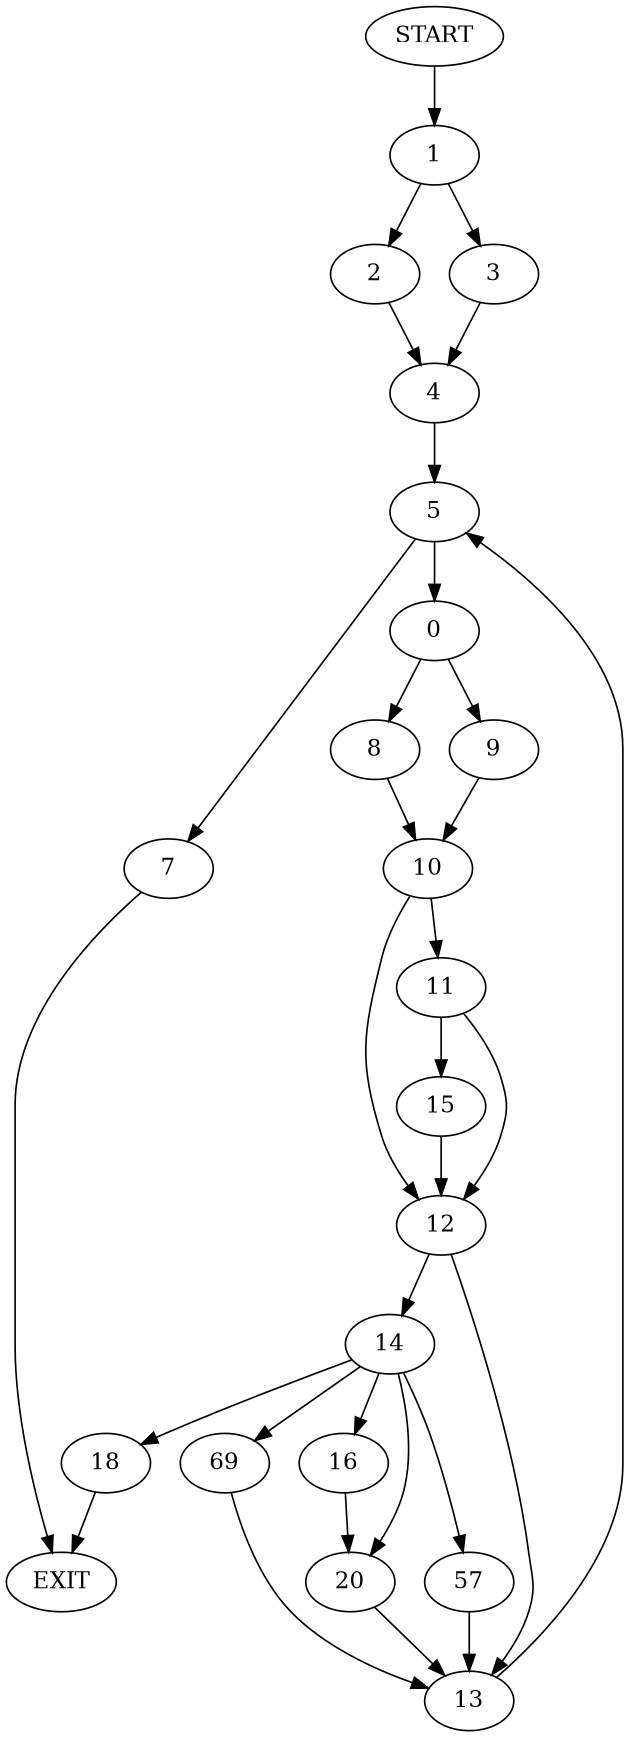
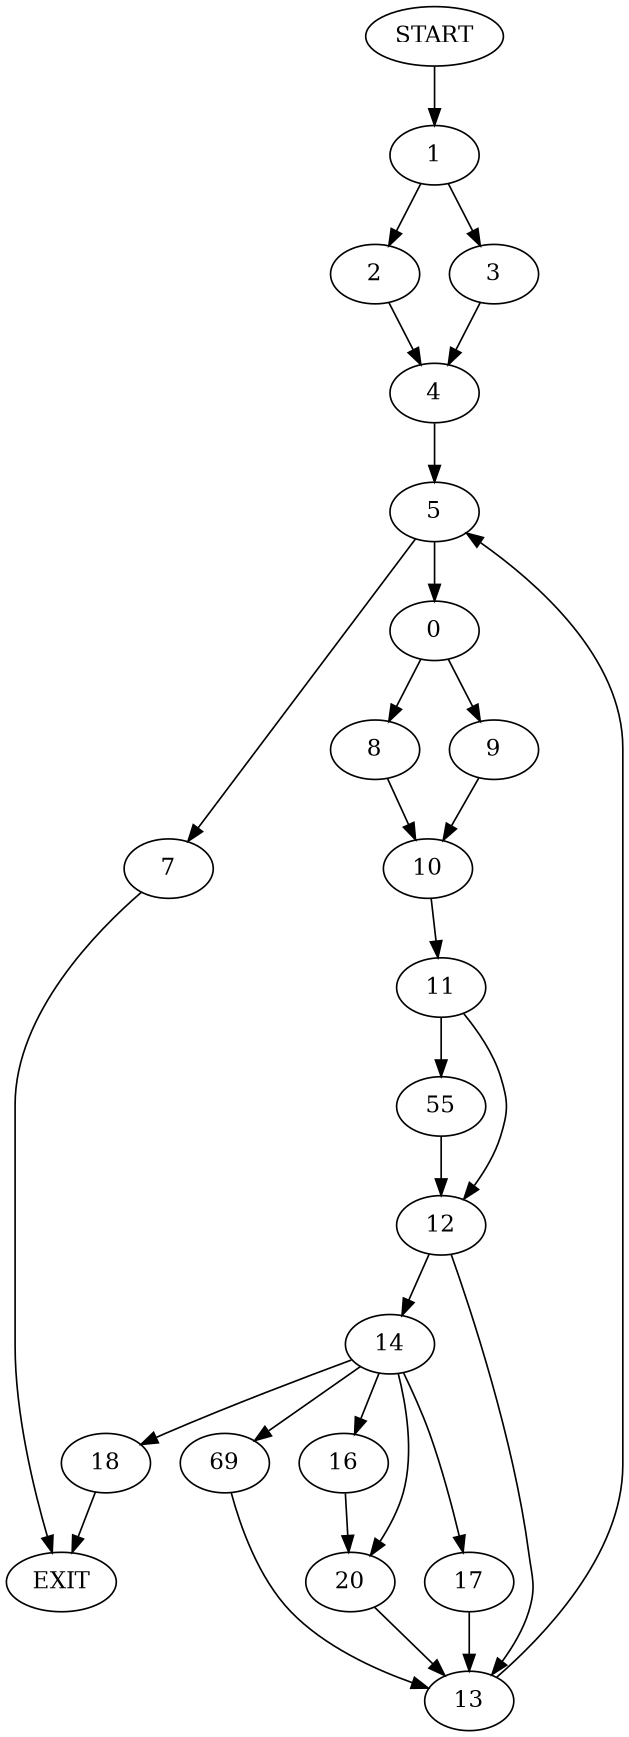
edge "10" -> "12": removed
node "15": label "15" -> "55"
node "57": label "57" -> "17"
